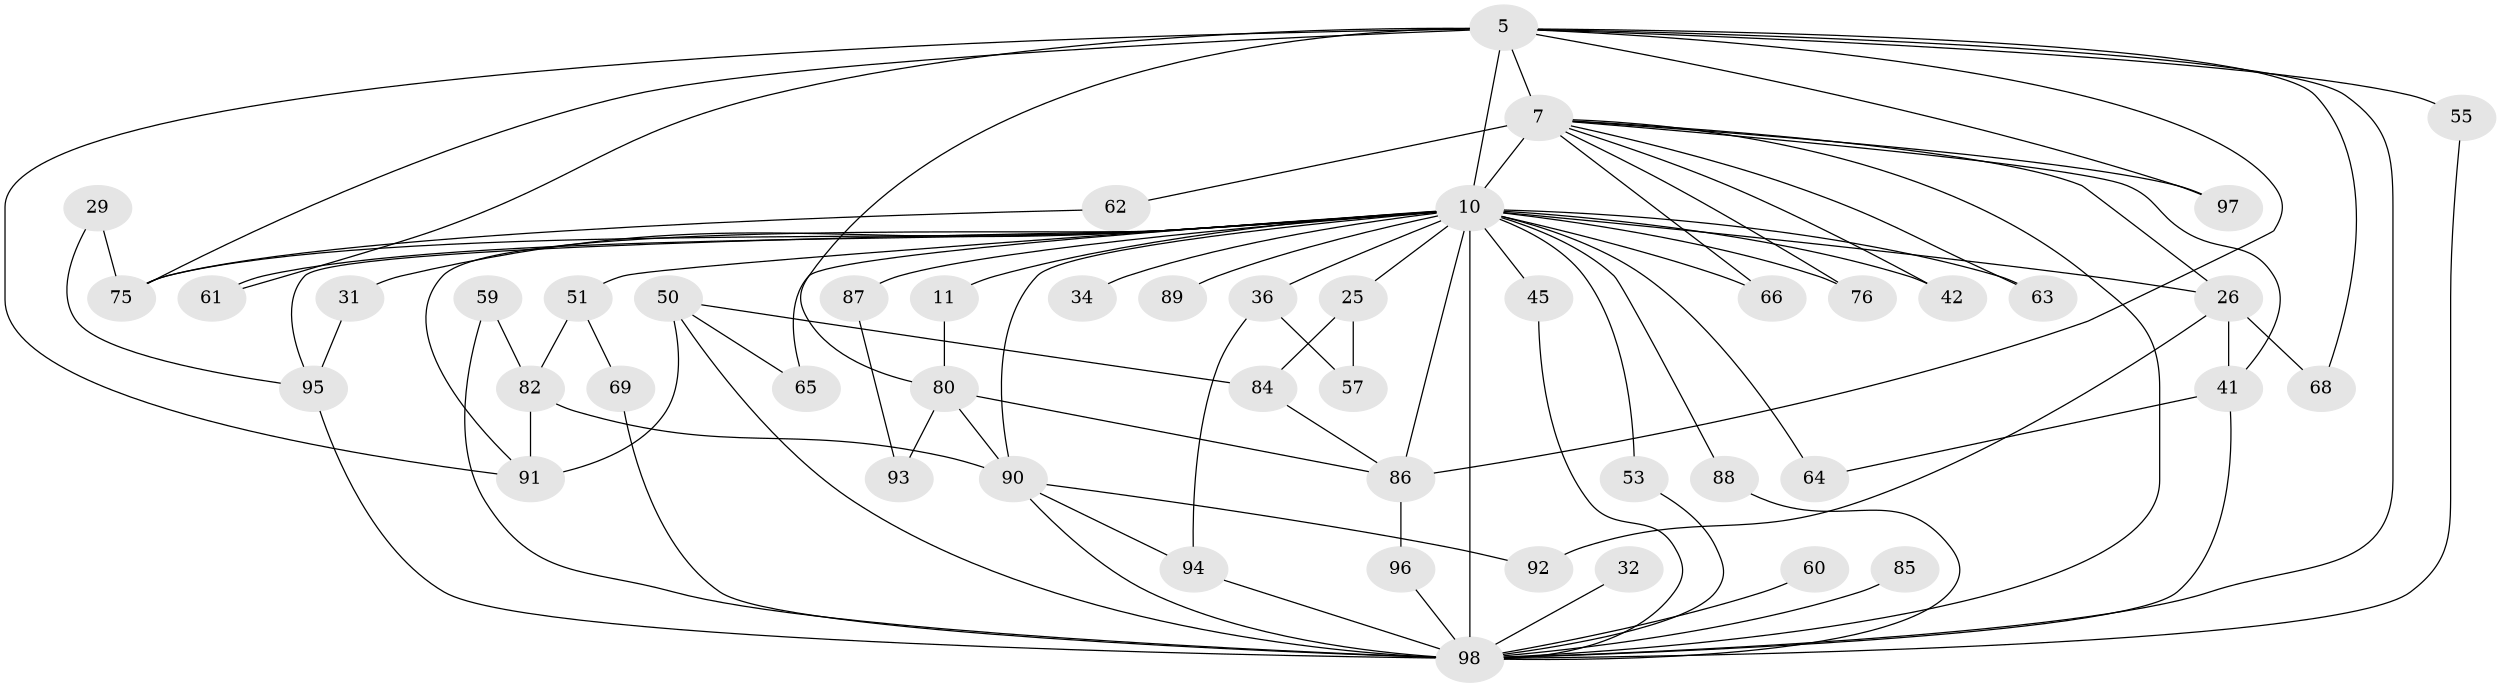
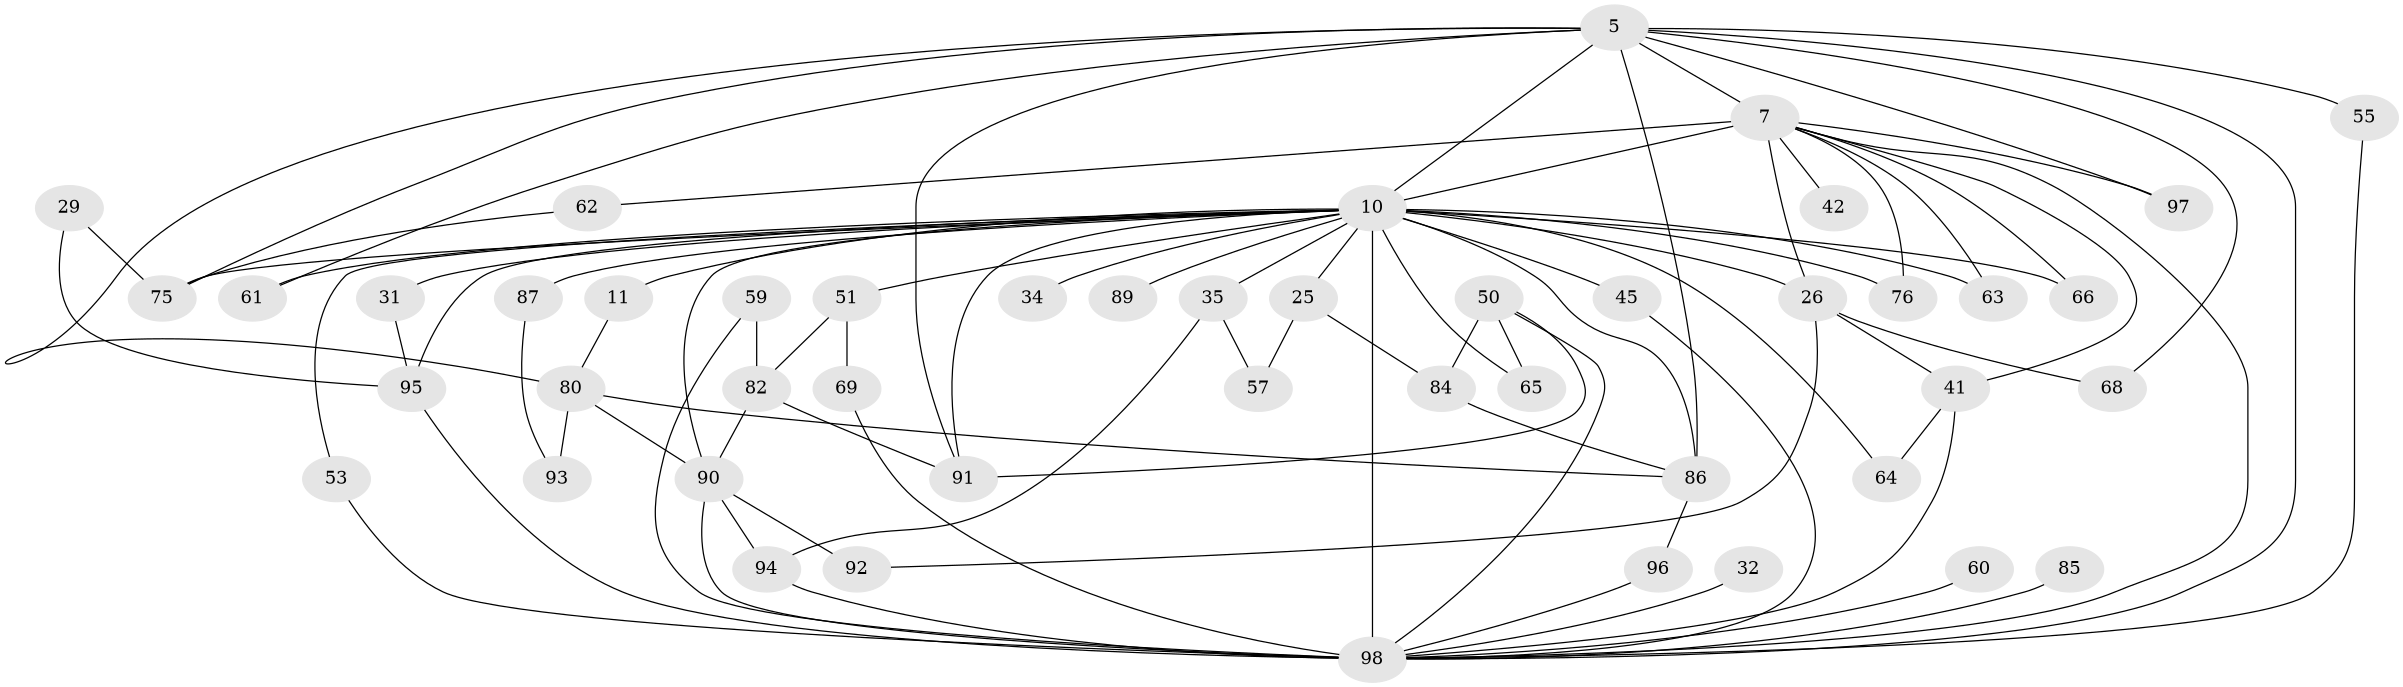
edge "10" -- "42": removed
node "36": label "36" -> "35"
node "88": removed
